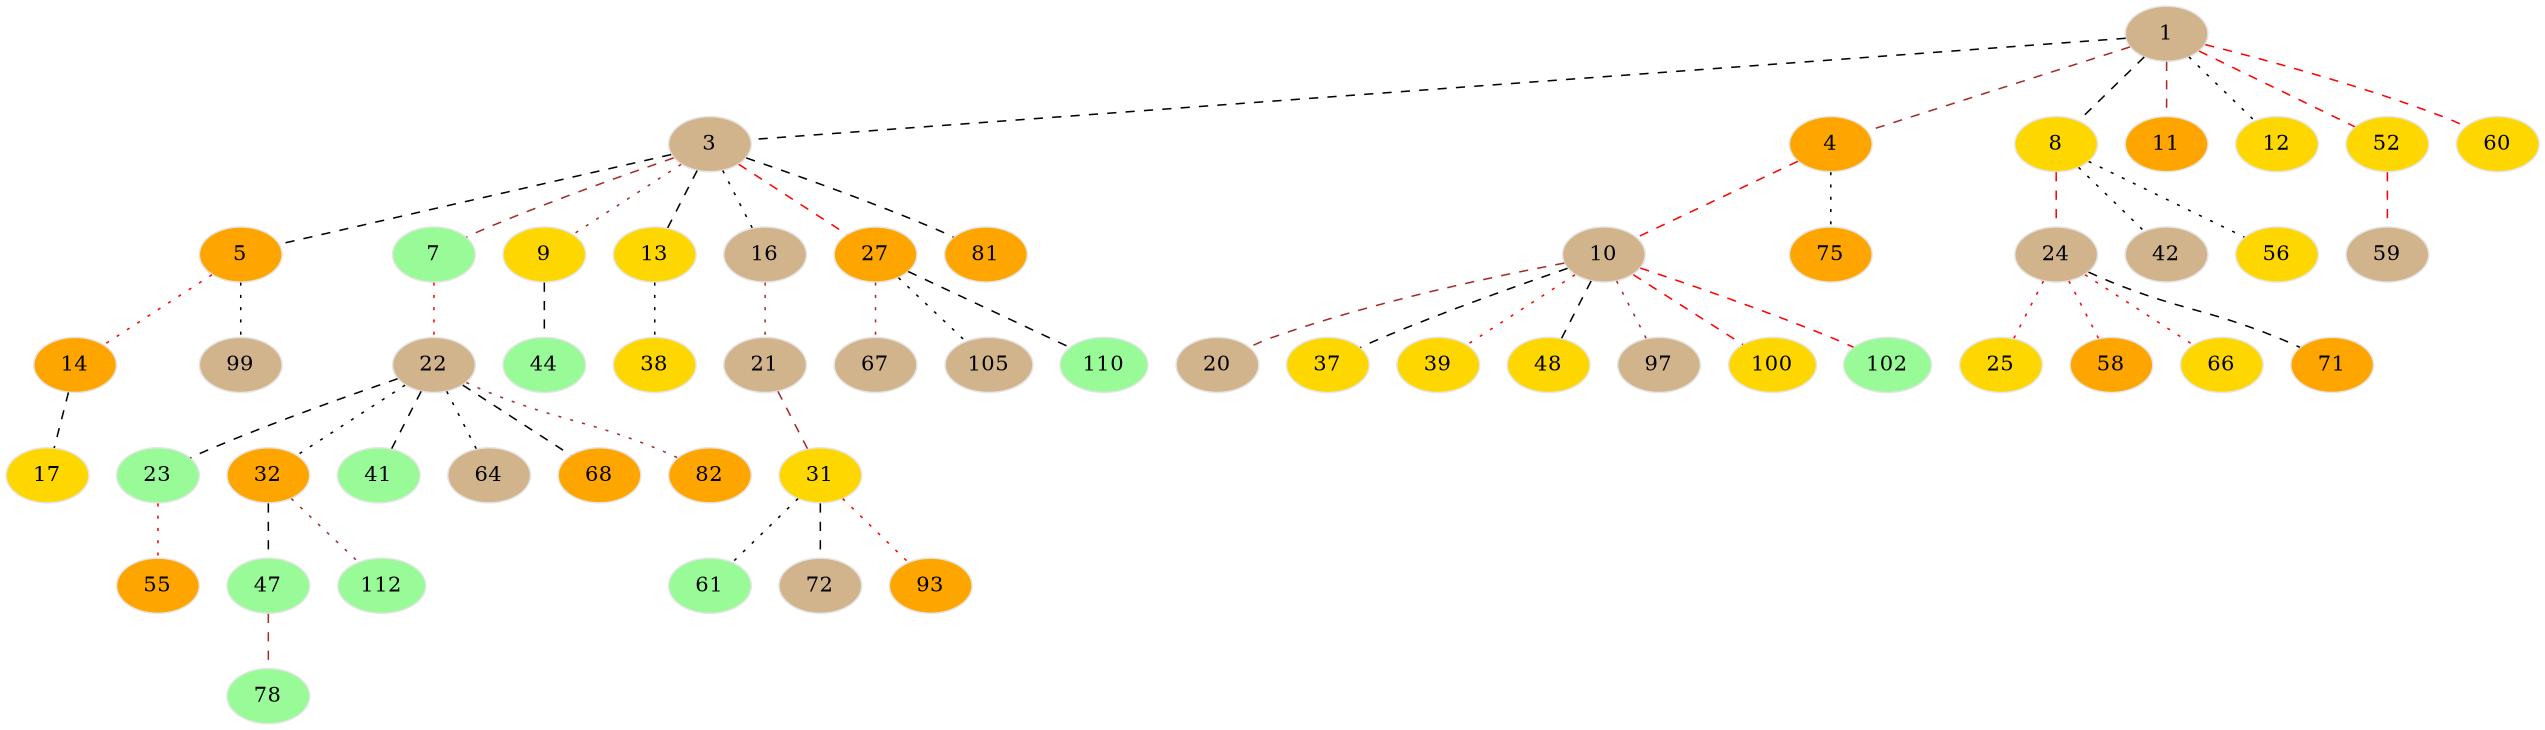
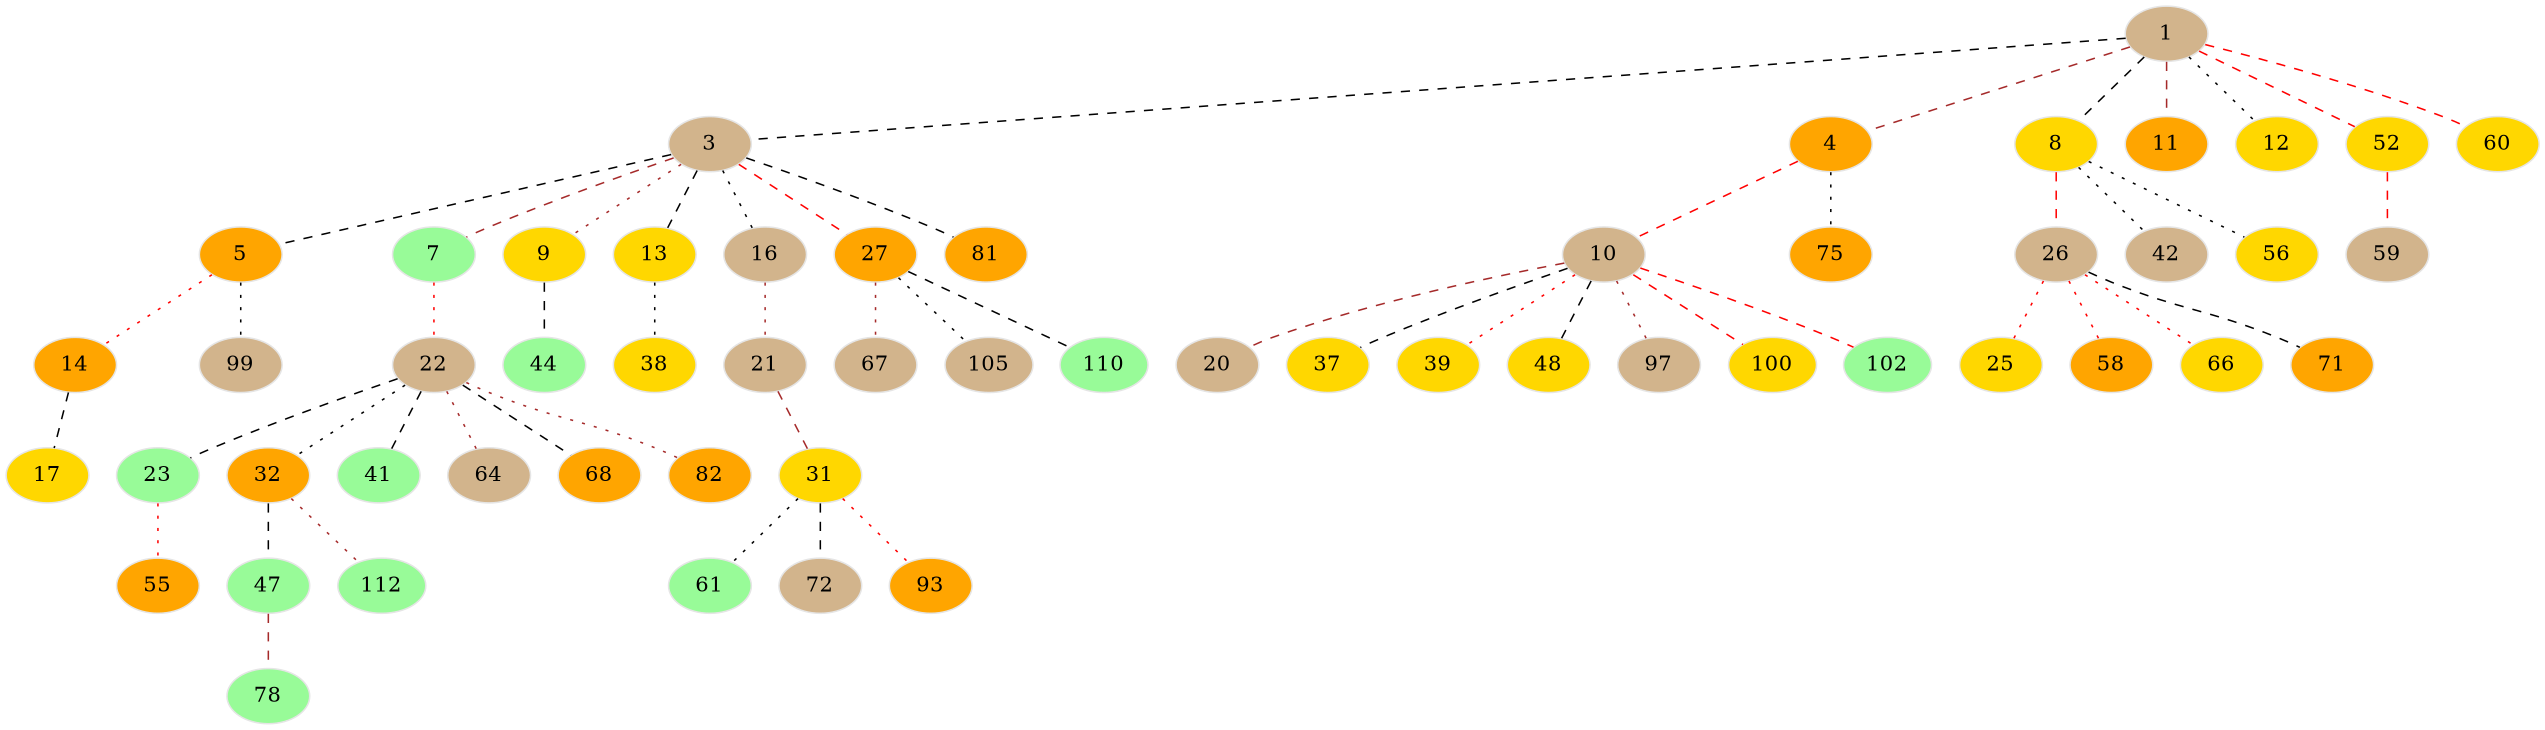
node "24": label "24" -> "26"
edge "22" -- "64": color black -> brown
